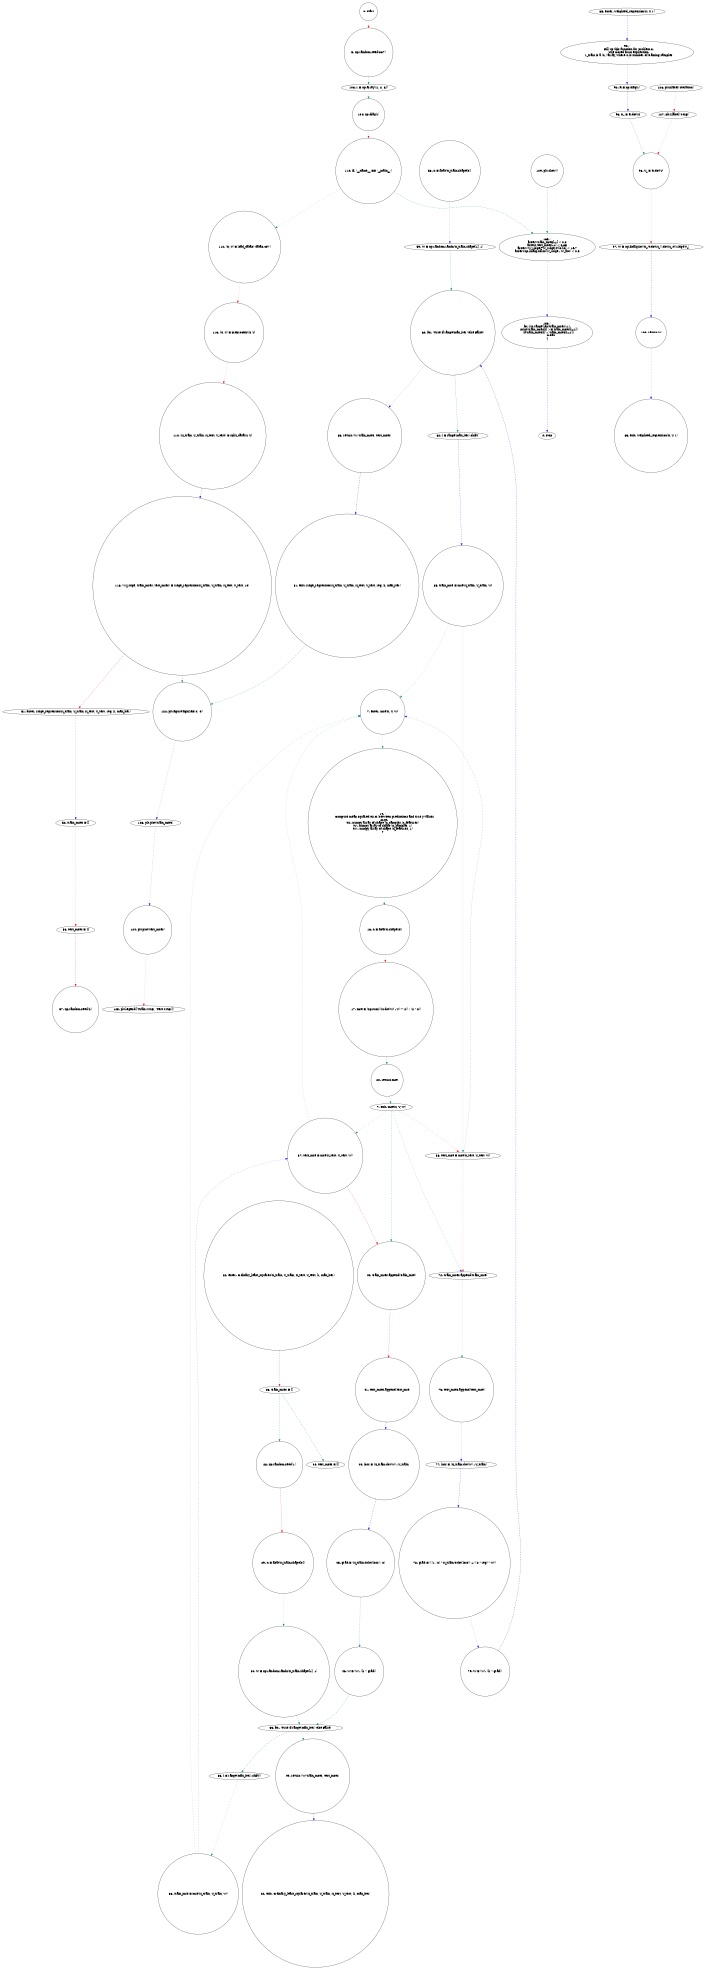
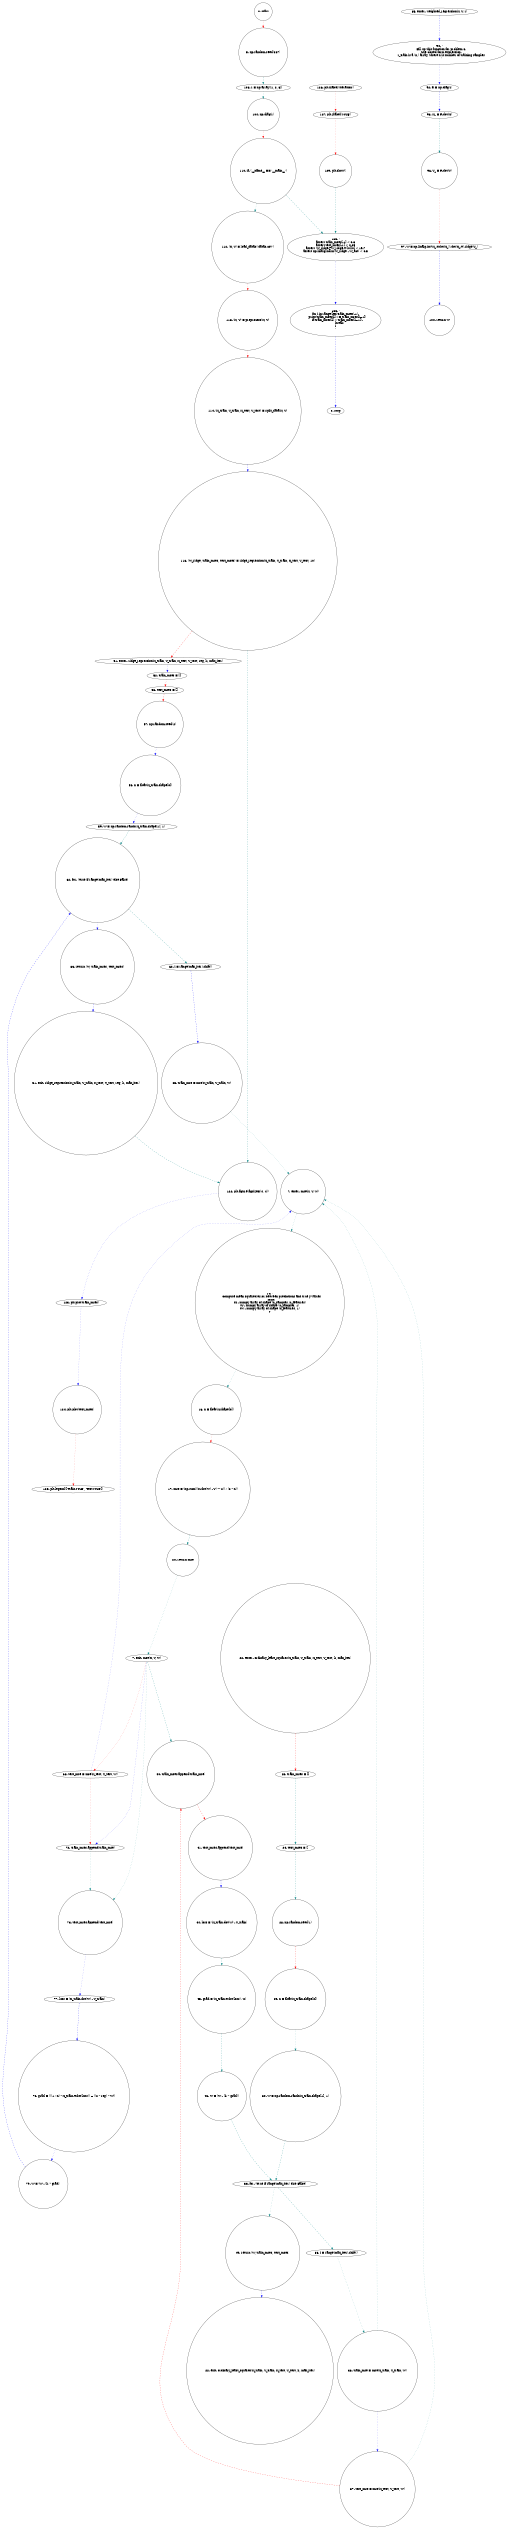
edge "127: plt.ylabel('MSE')" -> "96: Y_ = R.dot(Y)": now "127: plt.ylabel('MSE')" -> "129: plt.show()"
node "85: exit: weighted_regression(X, Y, r)": removed
edge "57: np.random.seed(2)" -> "58: n = float(X_train.shape[0])": added
edge "65: train_mse = mse(X_train, Y_train, W)" -> "68: test_mse = mse(X_test, Y_test, W)": removed
edge "7: exit: mse(X, Y, W)" -> "37: test_mse = mse(X_test, Y_test, W)": now "7: exit: mse(X, Y, W)" -> "73: test_mses.append(test_mse)"
edge "23: train_mses = []" -> "28: np.random.seed(1)": now "24: test_mses = []" -> "28: np.random.seed(1)"
edge "44: loss = (X_train.dot(W) - Y_train)" -> "45: grad = (X_train.T.dot(loss) / n)": color blue -> teal
